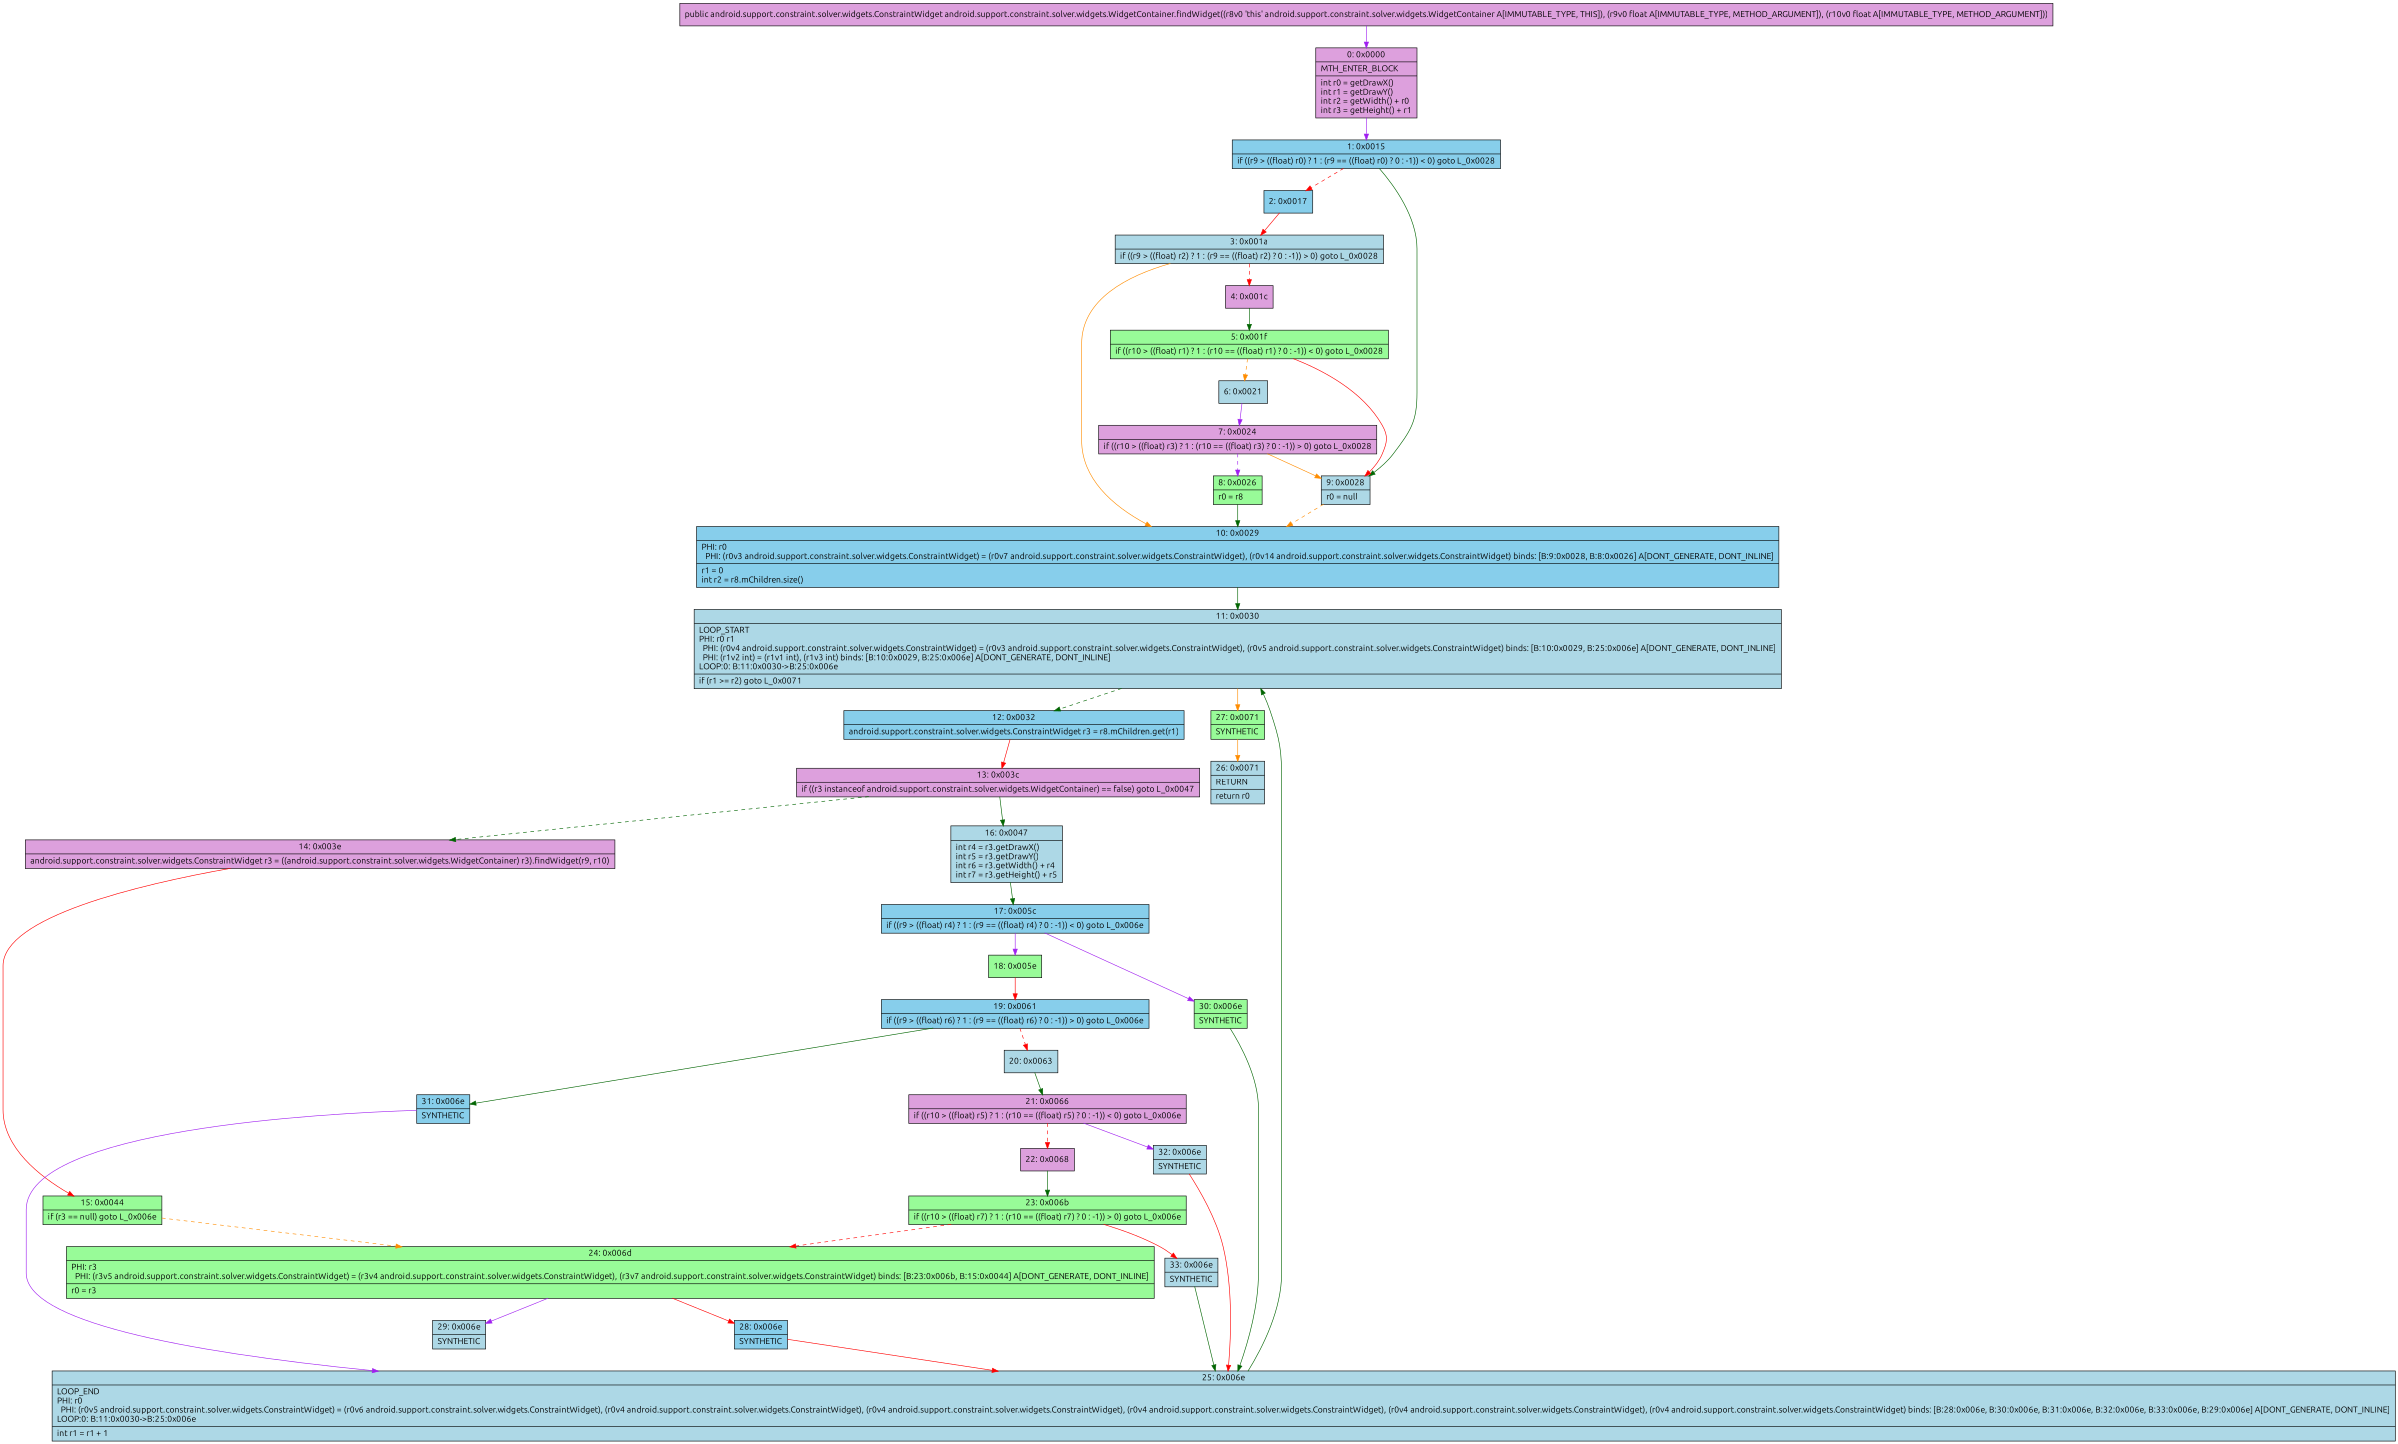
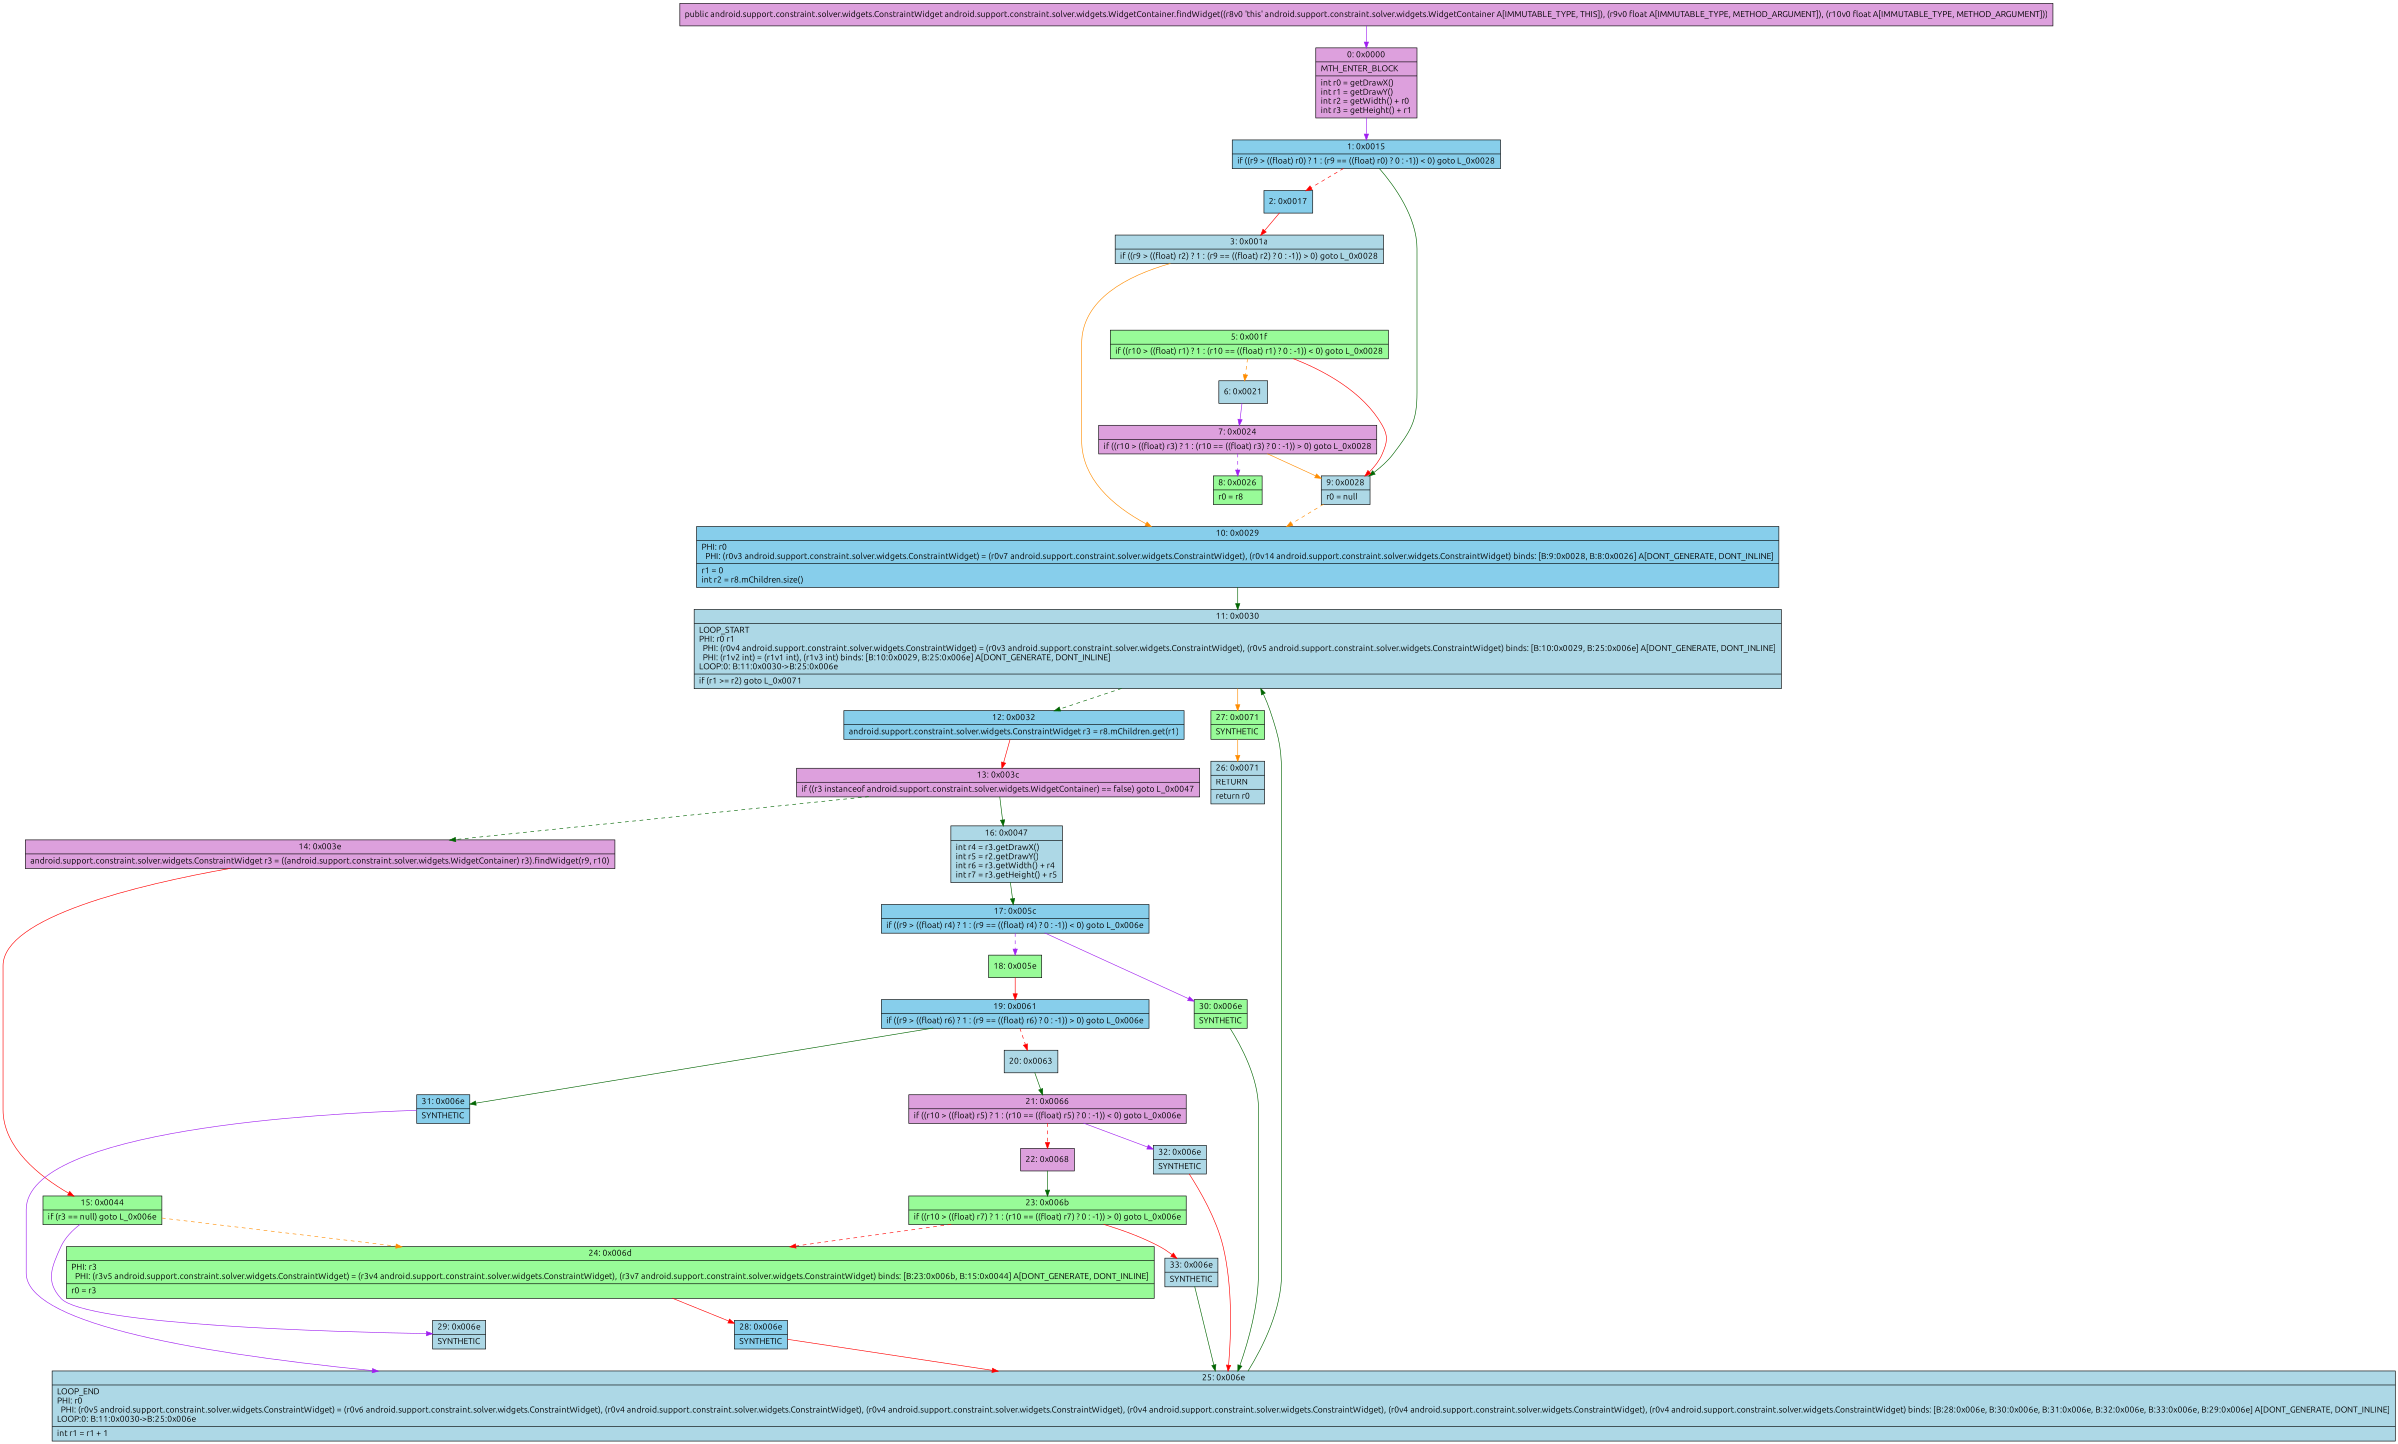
node "4: 0x001c": removed
edge "8: 0x0026" -> "10: 0x0029": removed
node "16: 0x0047": text "int r5 = r3.getDrawY()" -> "int r5 = r2.getDrawY()"
edge "17: 0x005c" -> "18: 0x005e": style solid -> dashed
edge "24: 0x006d" -> "29: 0x006e": now "15: 0x0044" -> "29: 0x006e"
